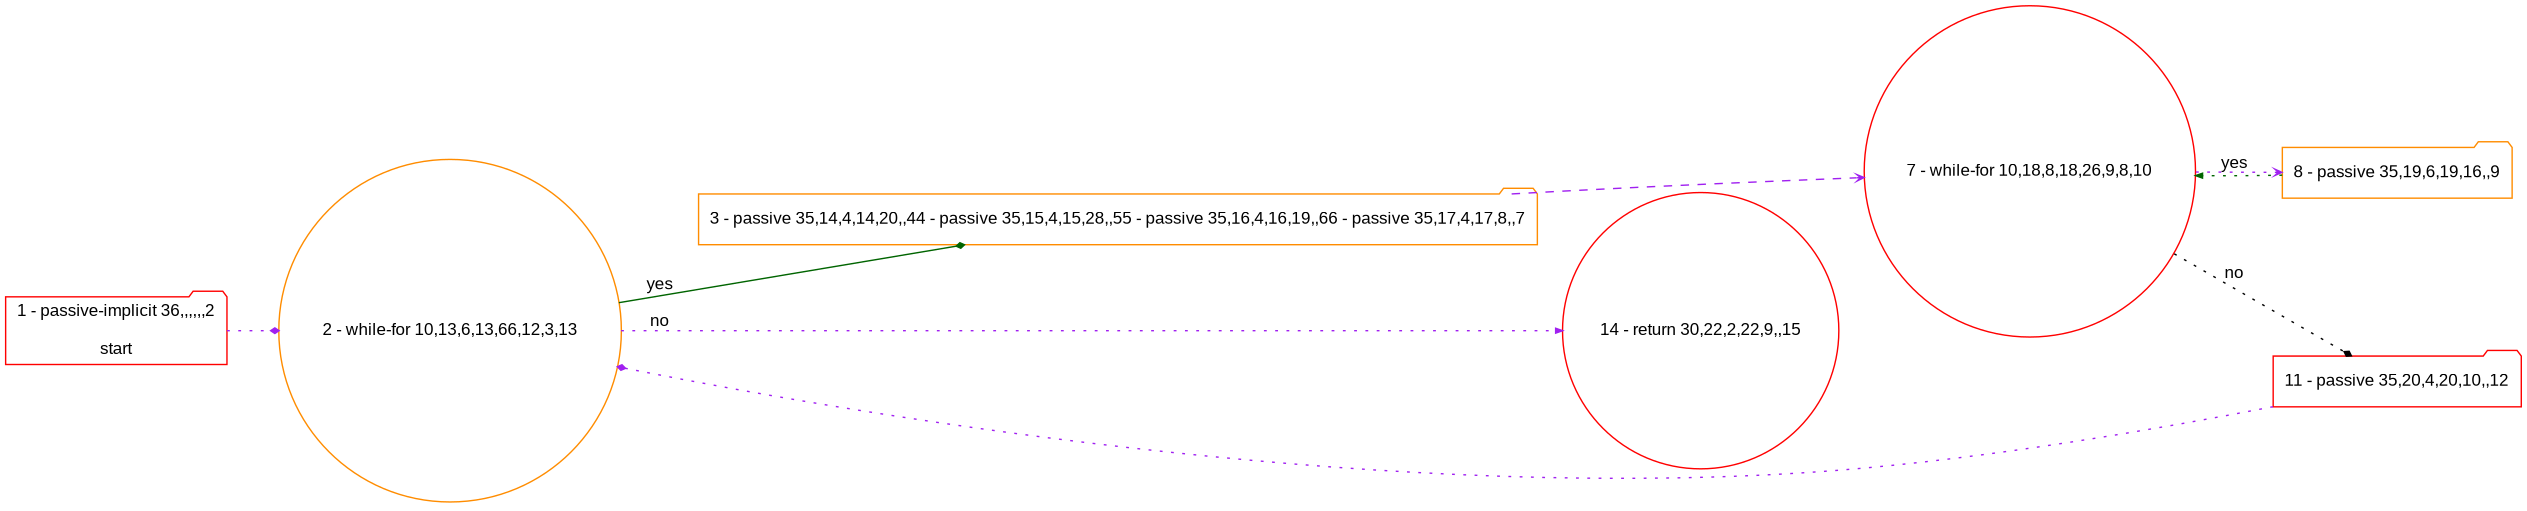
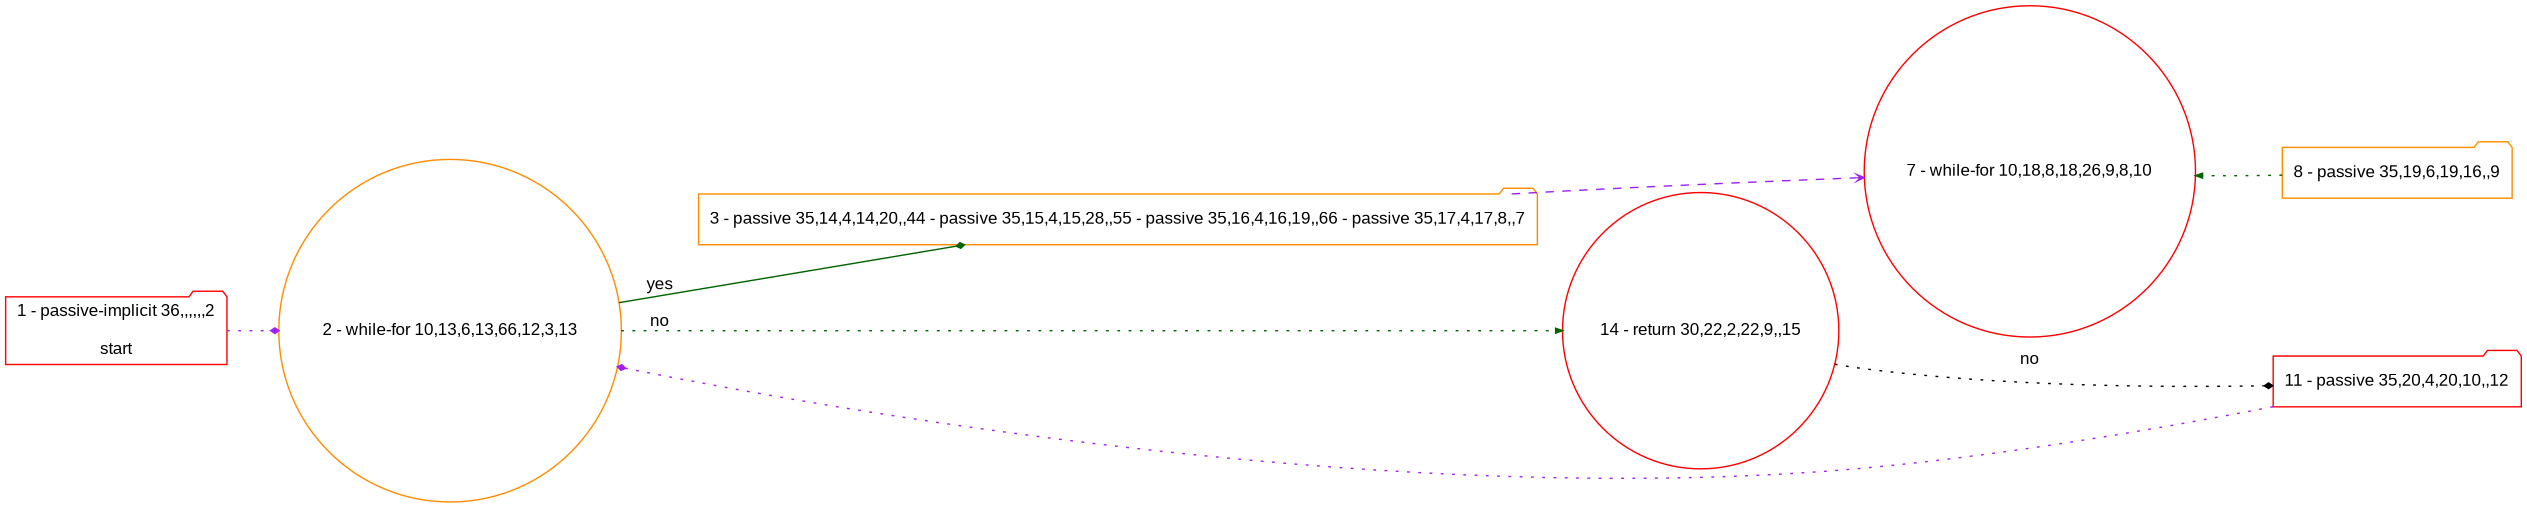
edge "7 - while-for 10,18,8,18,26,9,8,10" -> "8 - passive 35,19,6,19,16,,9": removed, label "yes"
edge "7 - while-for 10,18,8,18,26,9,8,10" -> "11 - passive 35,20,4,20,10,,12": now "14 - return 30,22,2,22,9,,15" -> "11 - passive 35,20,4,20,10,,12"
edge "2 - while-for 10,13,6,13,66,12,3,13" -> "14 - return 30,22,2,22,9,,15": color purple -> darkgreen
